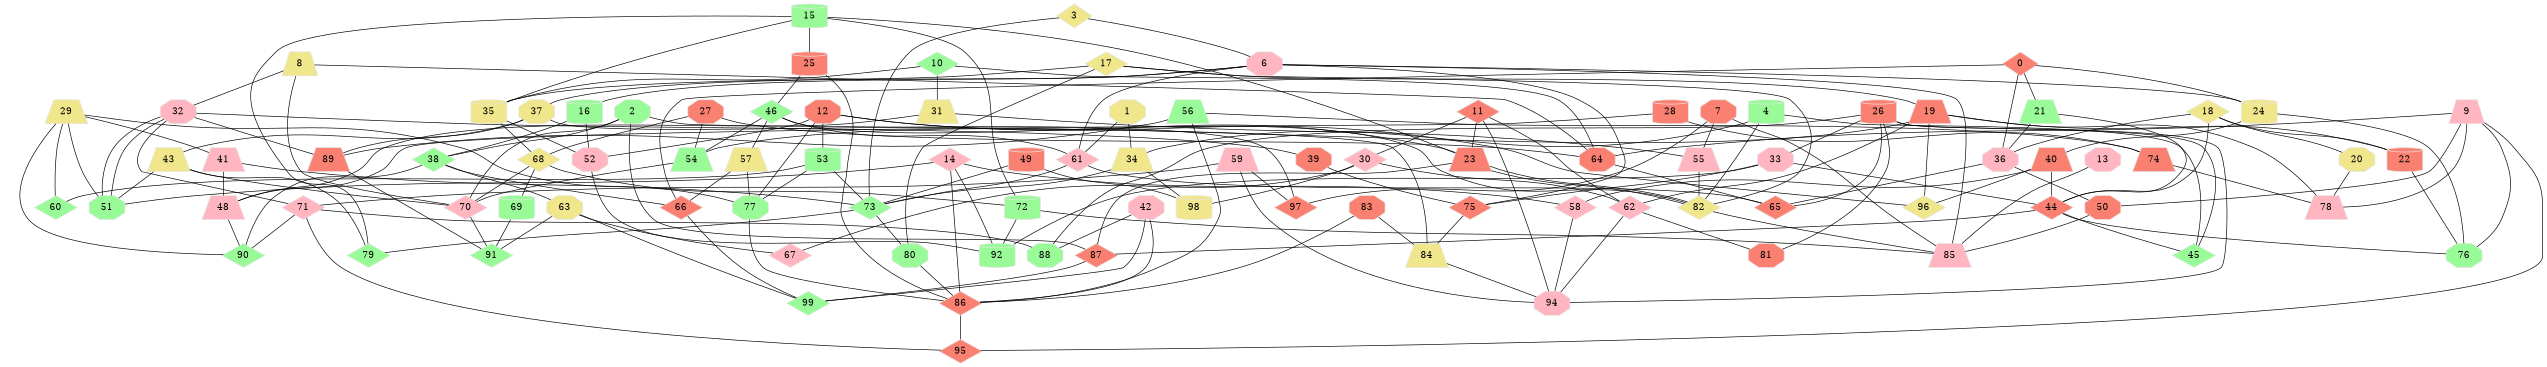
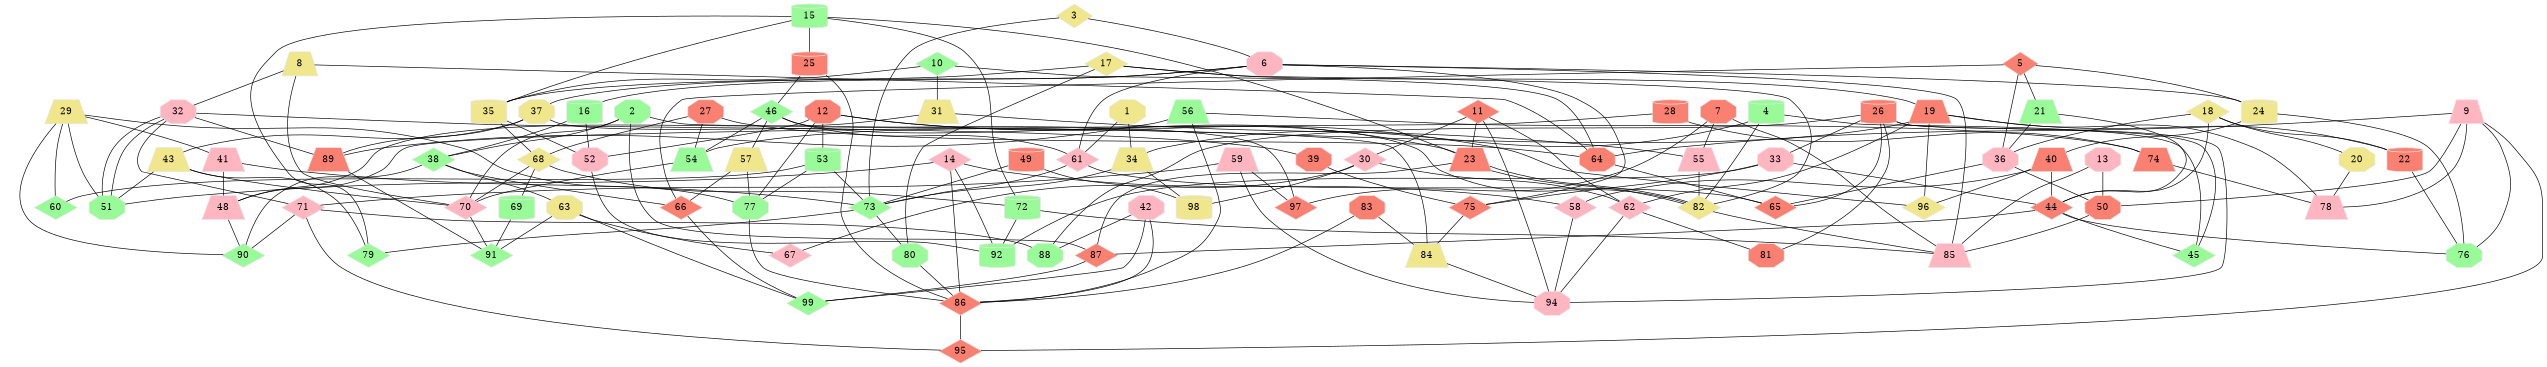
node "0": label "0" -> "5"
edge "13" -- "50": added
